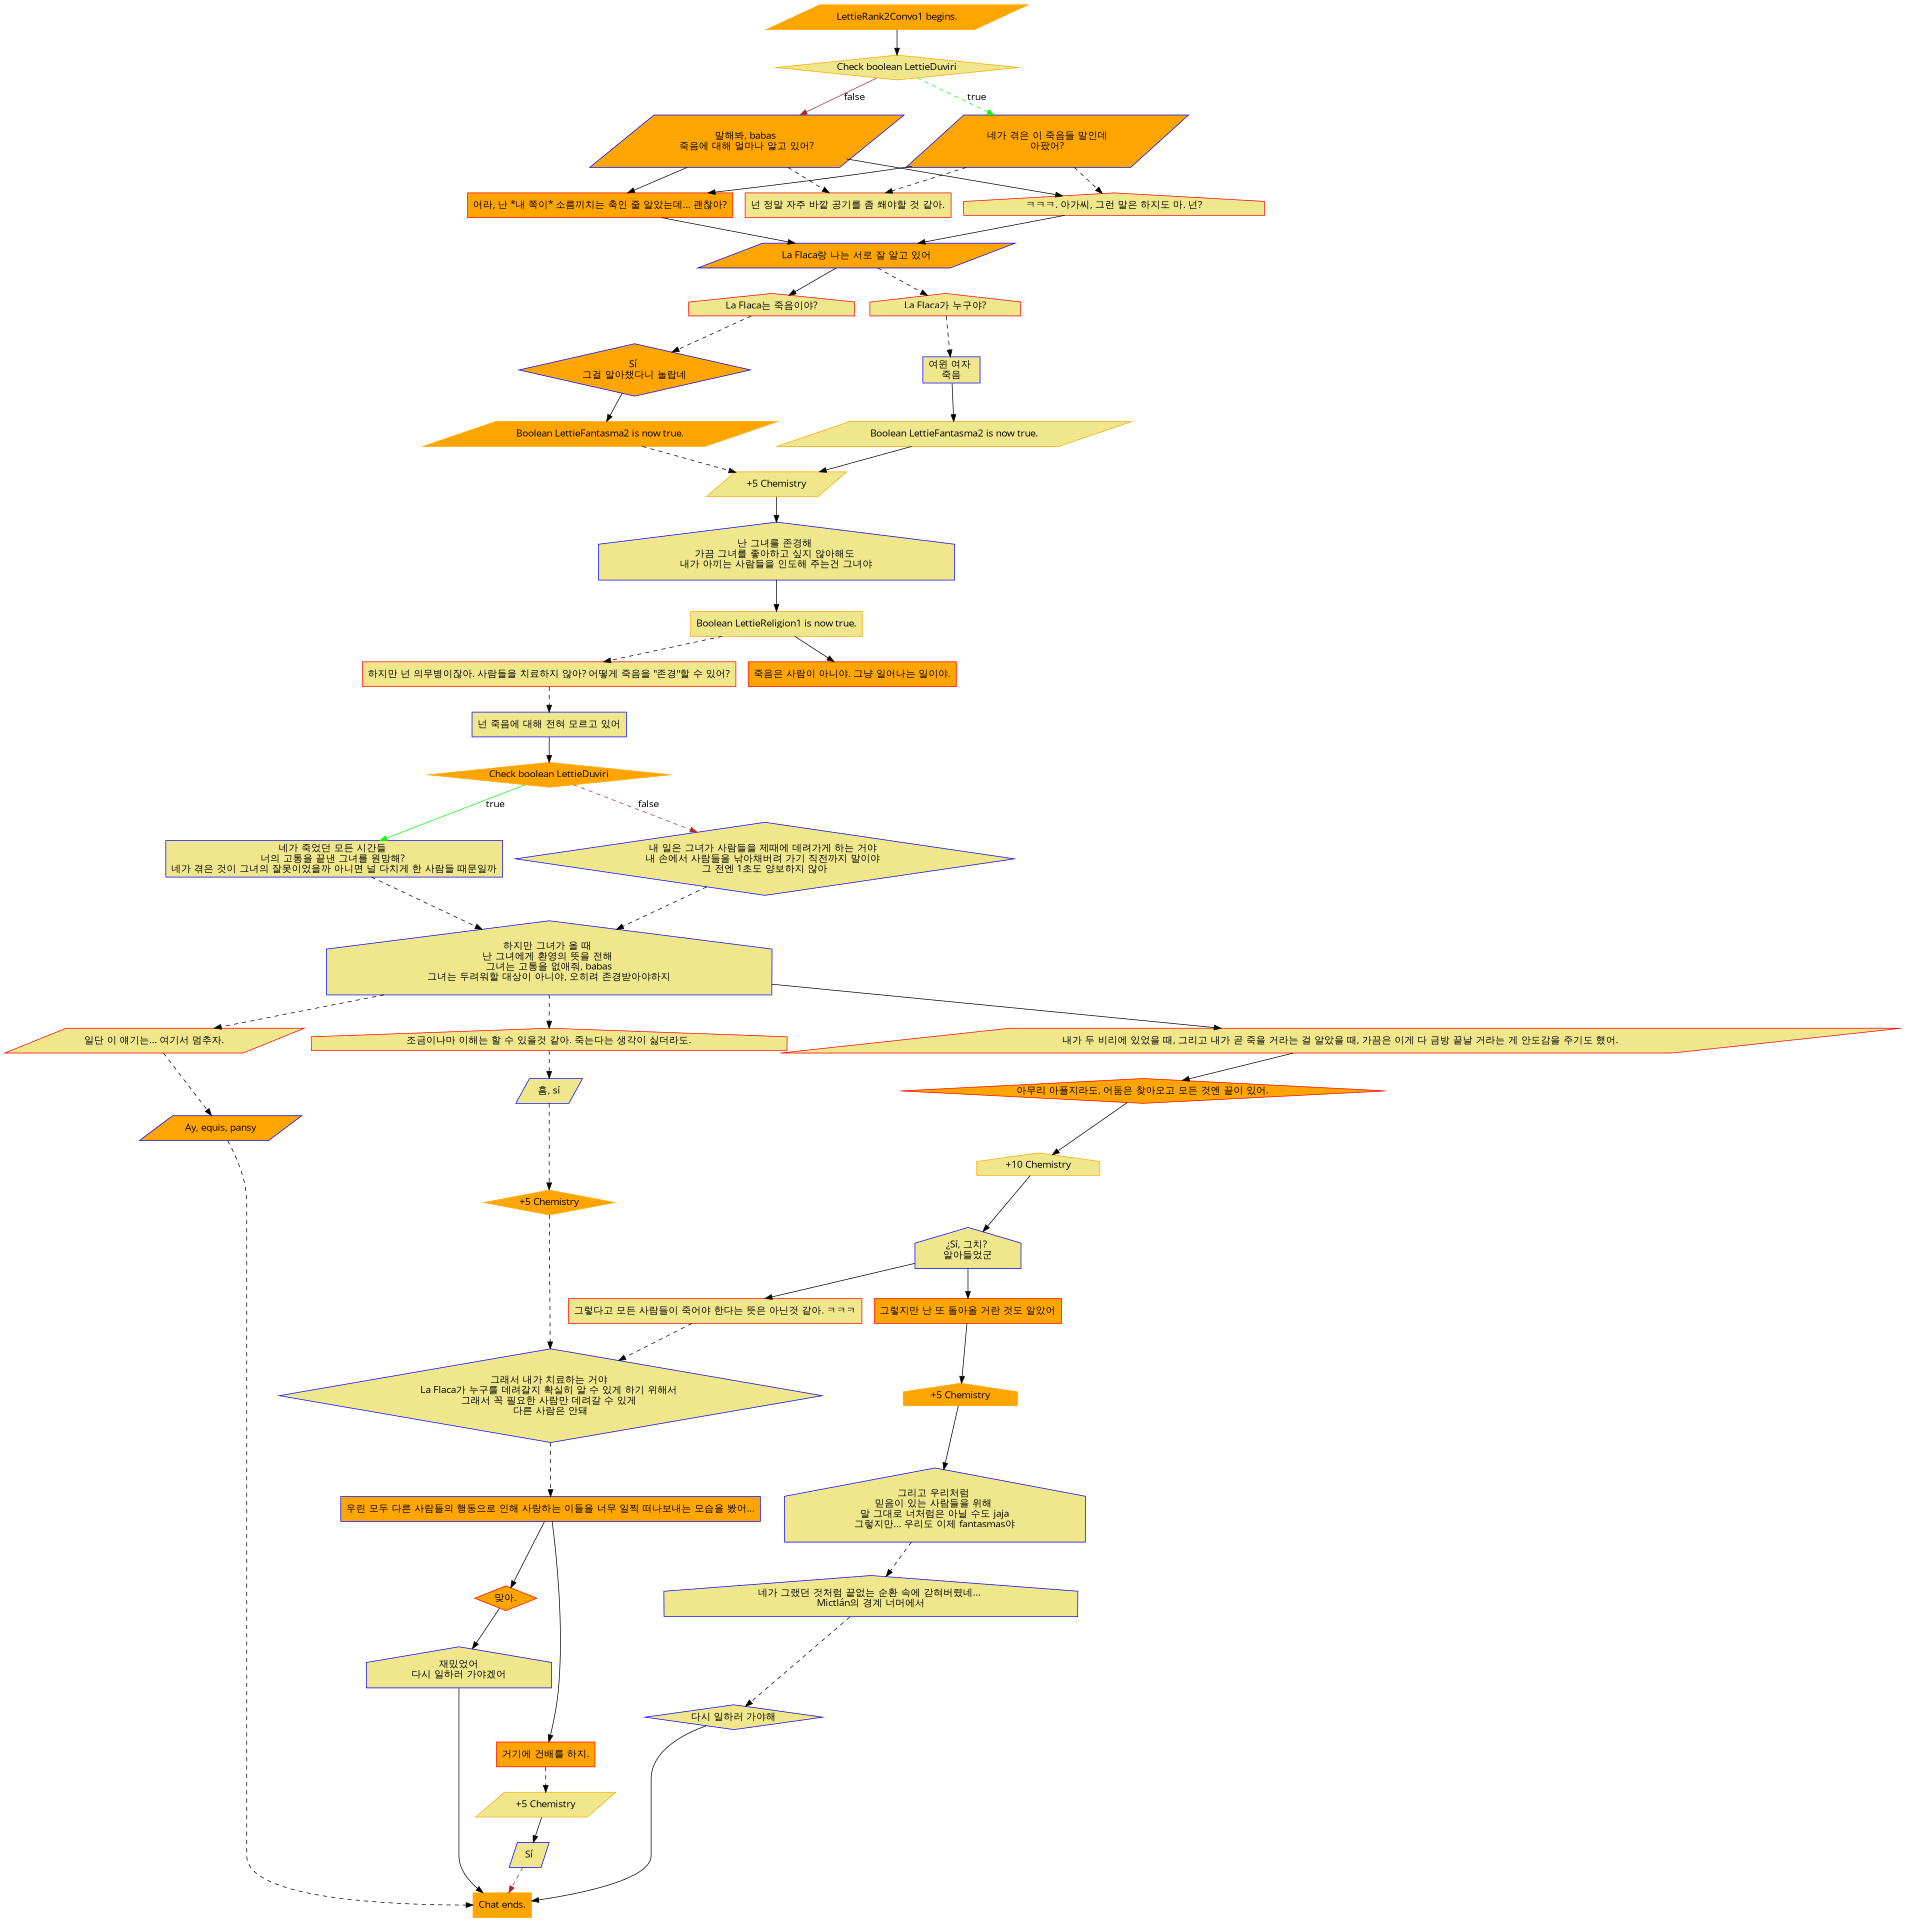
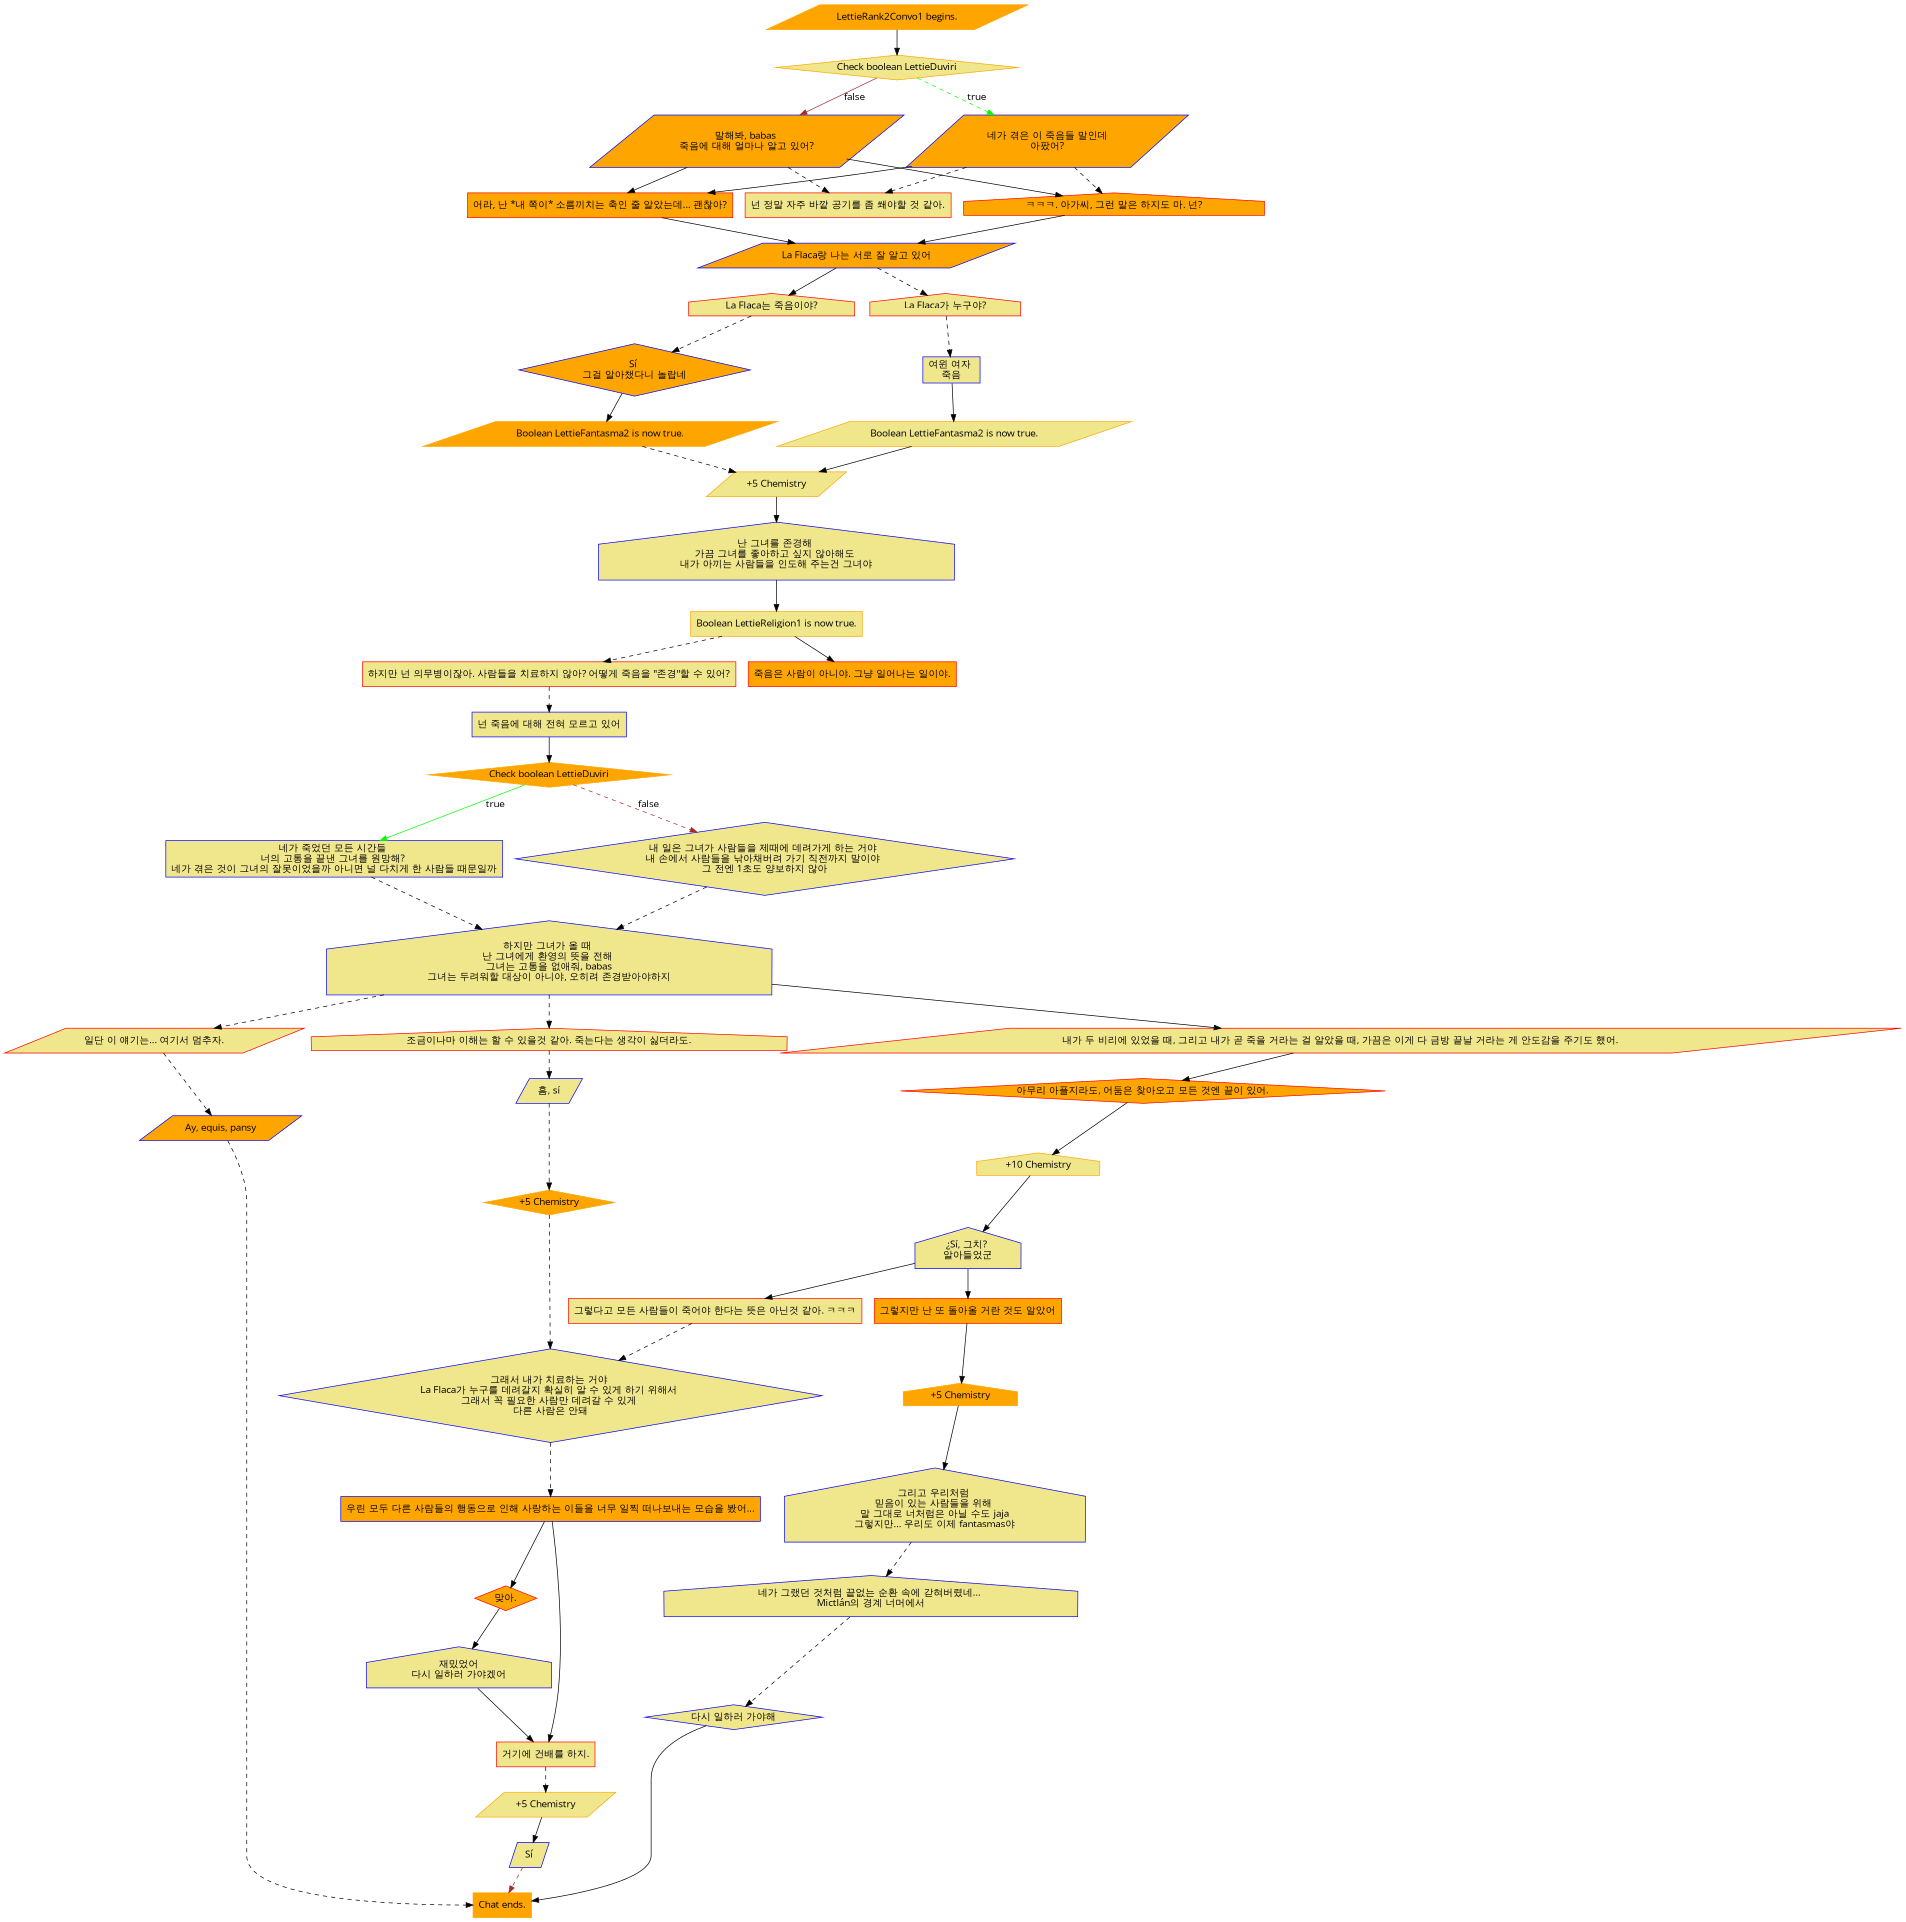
node "ㅋㅋㅋ. 아가씨, 그런 말은 하지도 마. 넌?": fillcolor khaki -> orange
node "거기에 건배를 하지.": fillcolor orange -> khaki
edge "재밌었어 다시 일하러 가야겠어" -> "Chat ends.": now "재밌었어 다시 일하러 가야겠어" -> "거기에 건배를 하지."
